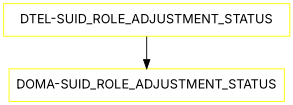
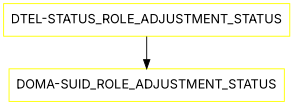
node "DTEL-SUID_ROLE_ADJUSTMENT_STATUS": label "DTEL-SUID_ROLE_ADJUSTMENT_STATUS" -> "DTEL-STATUS_ROLE_ADJUSTMENT_STATUS"
